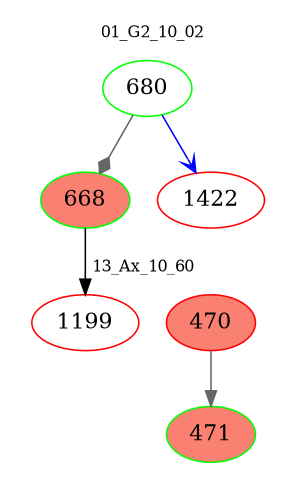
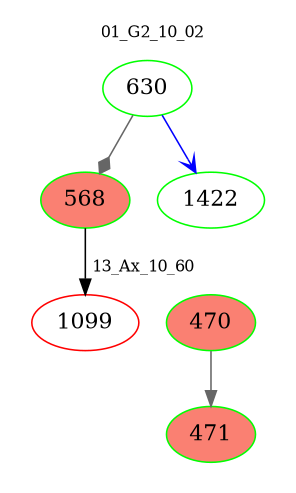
node "680": label "680" -> "630"
node "668": label "668" -> "568"
node "1422": color red -> green
node "1199": label "1199" -> "1099"
node "470": color red -> green
